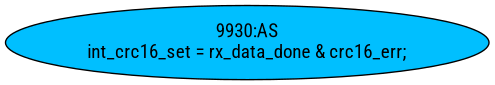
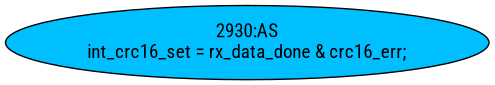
node "9930:AS int_crc16_set = rx_data_done & crc16_err;": label "9930:AS int_crc16_set = rx_data_done & crc16_err;" -> "2930:AS int_crc16_set = rx_data_done & crc16_err;"
